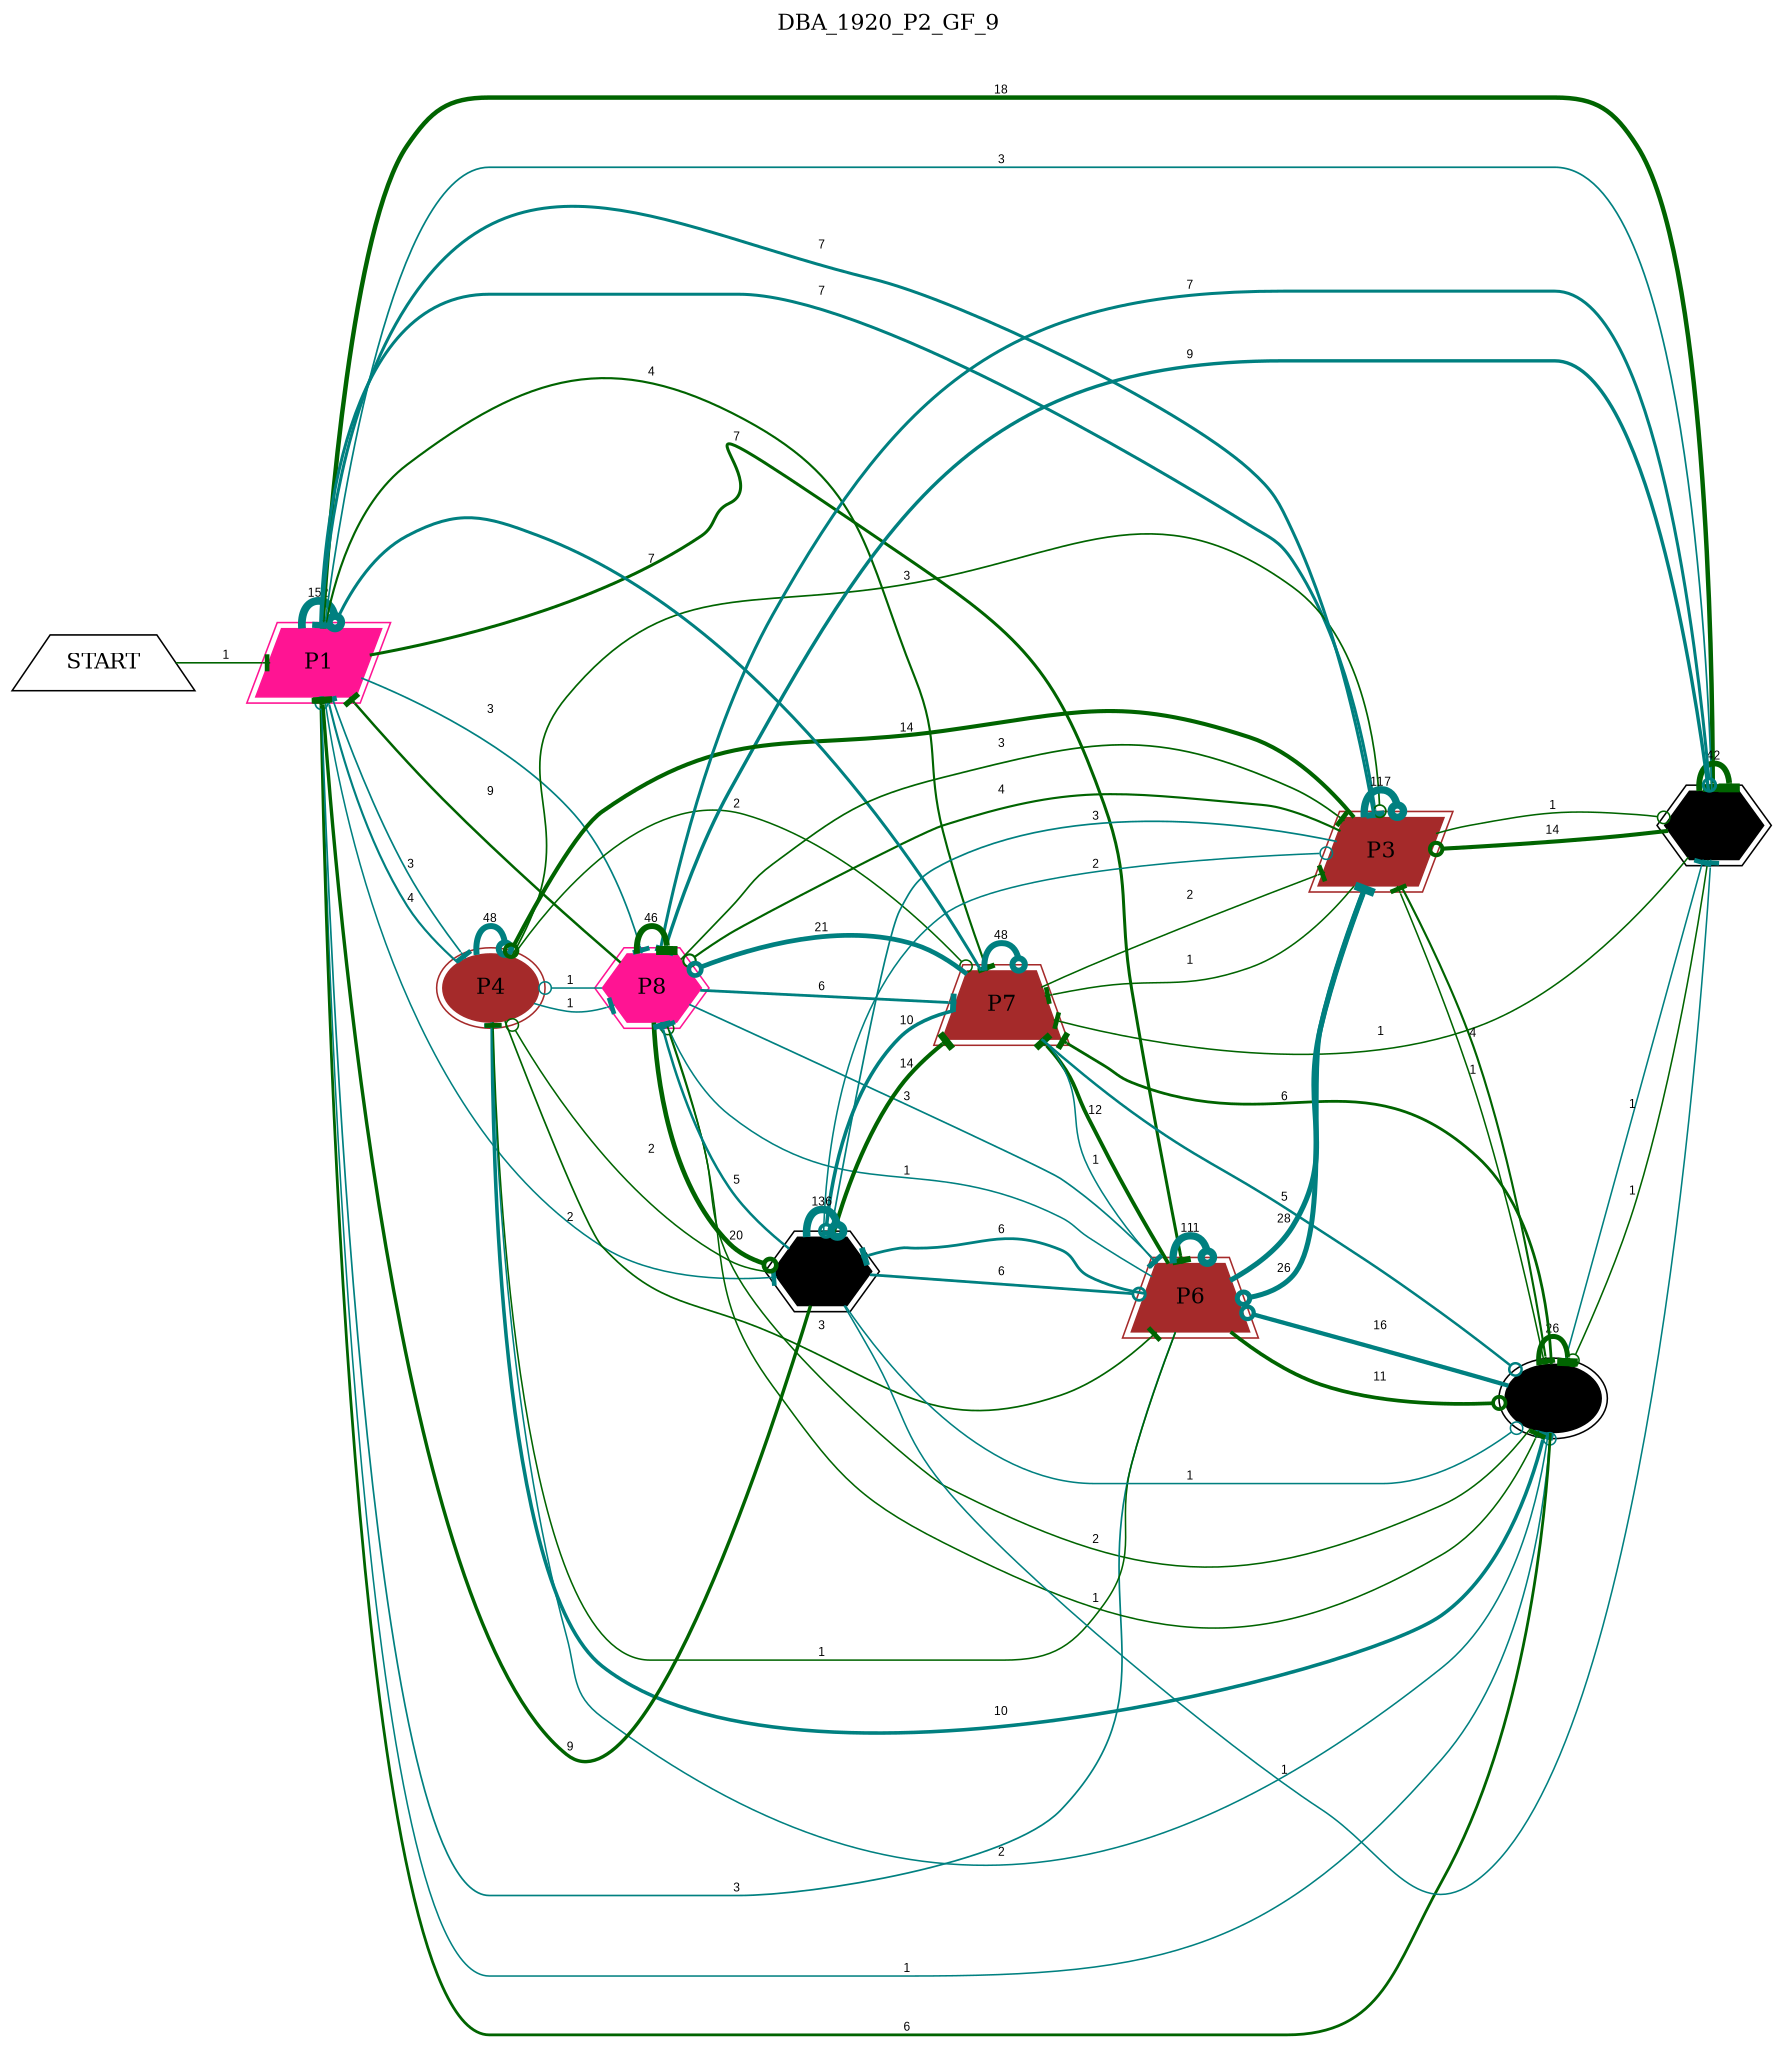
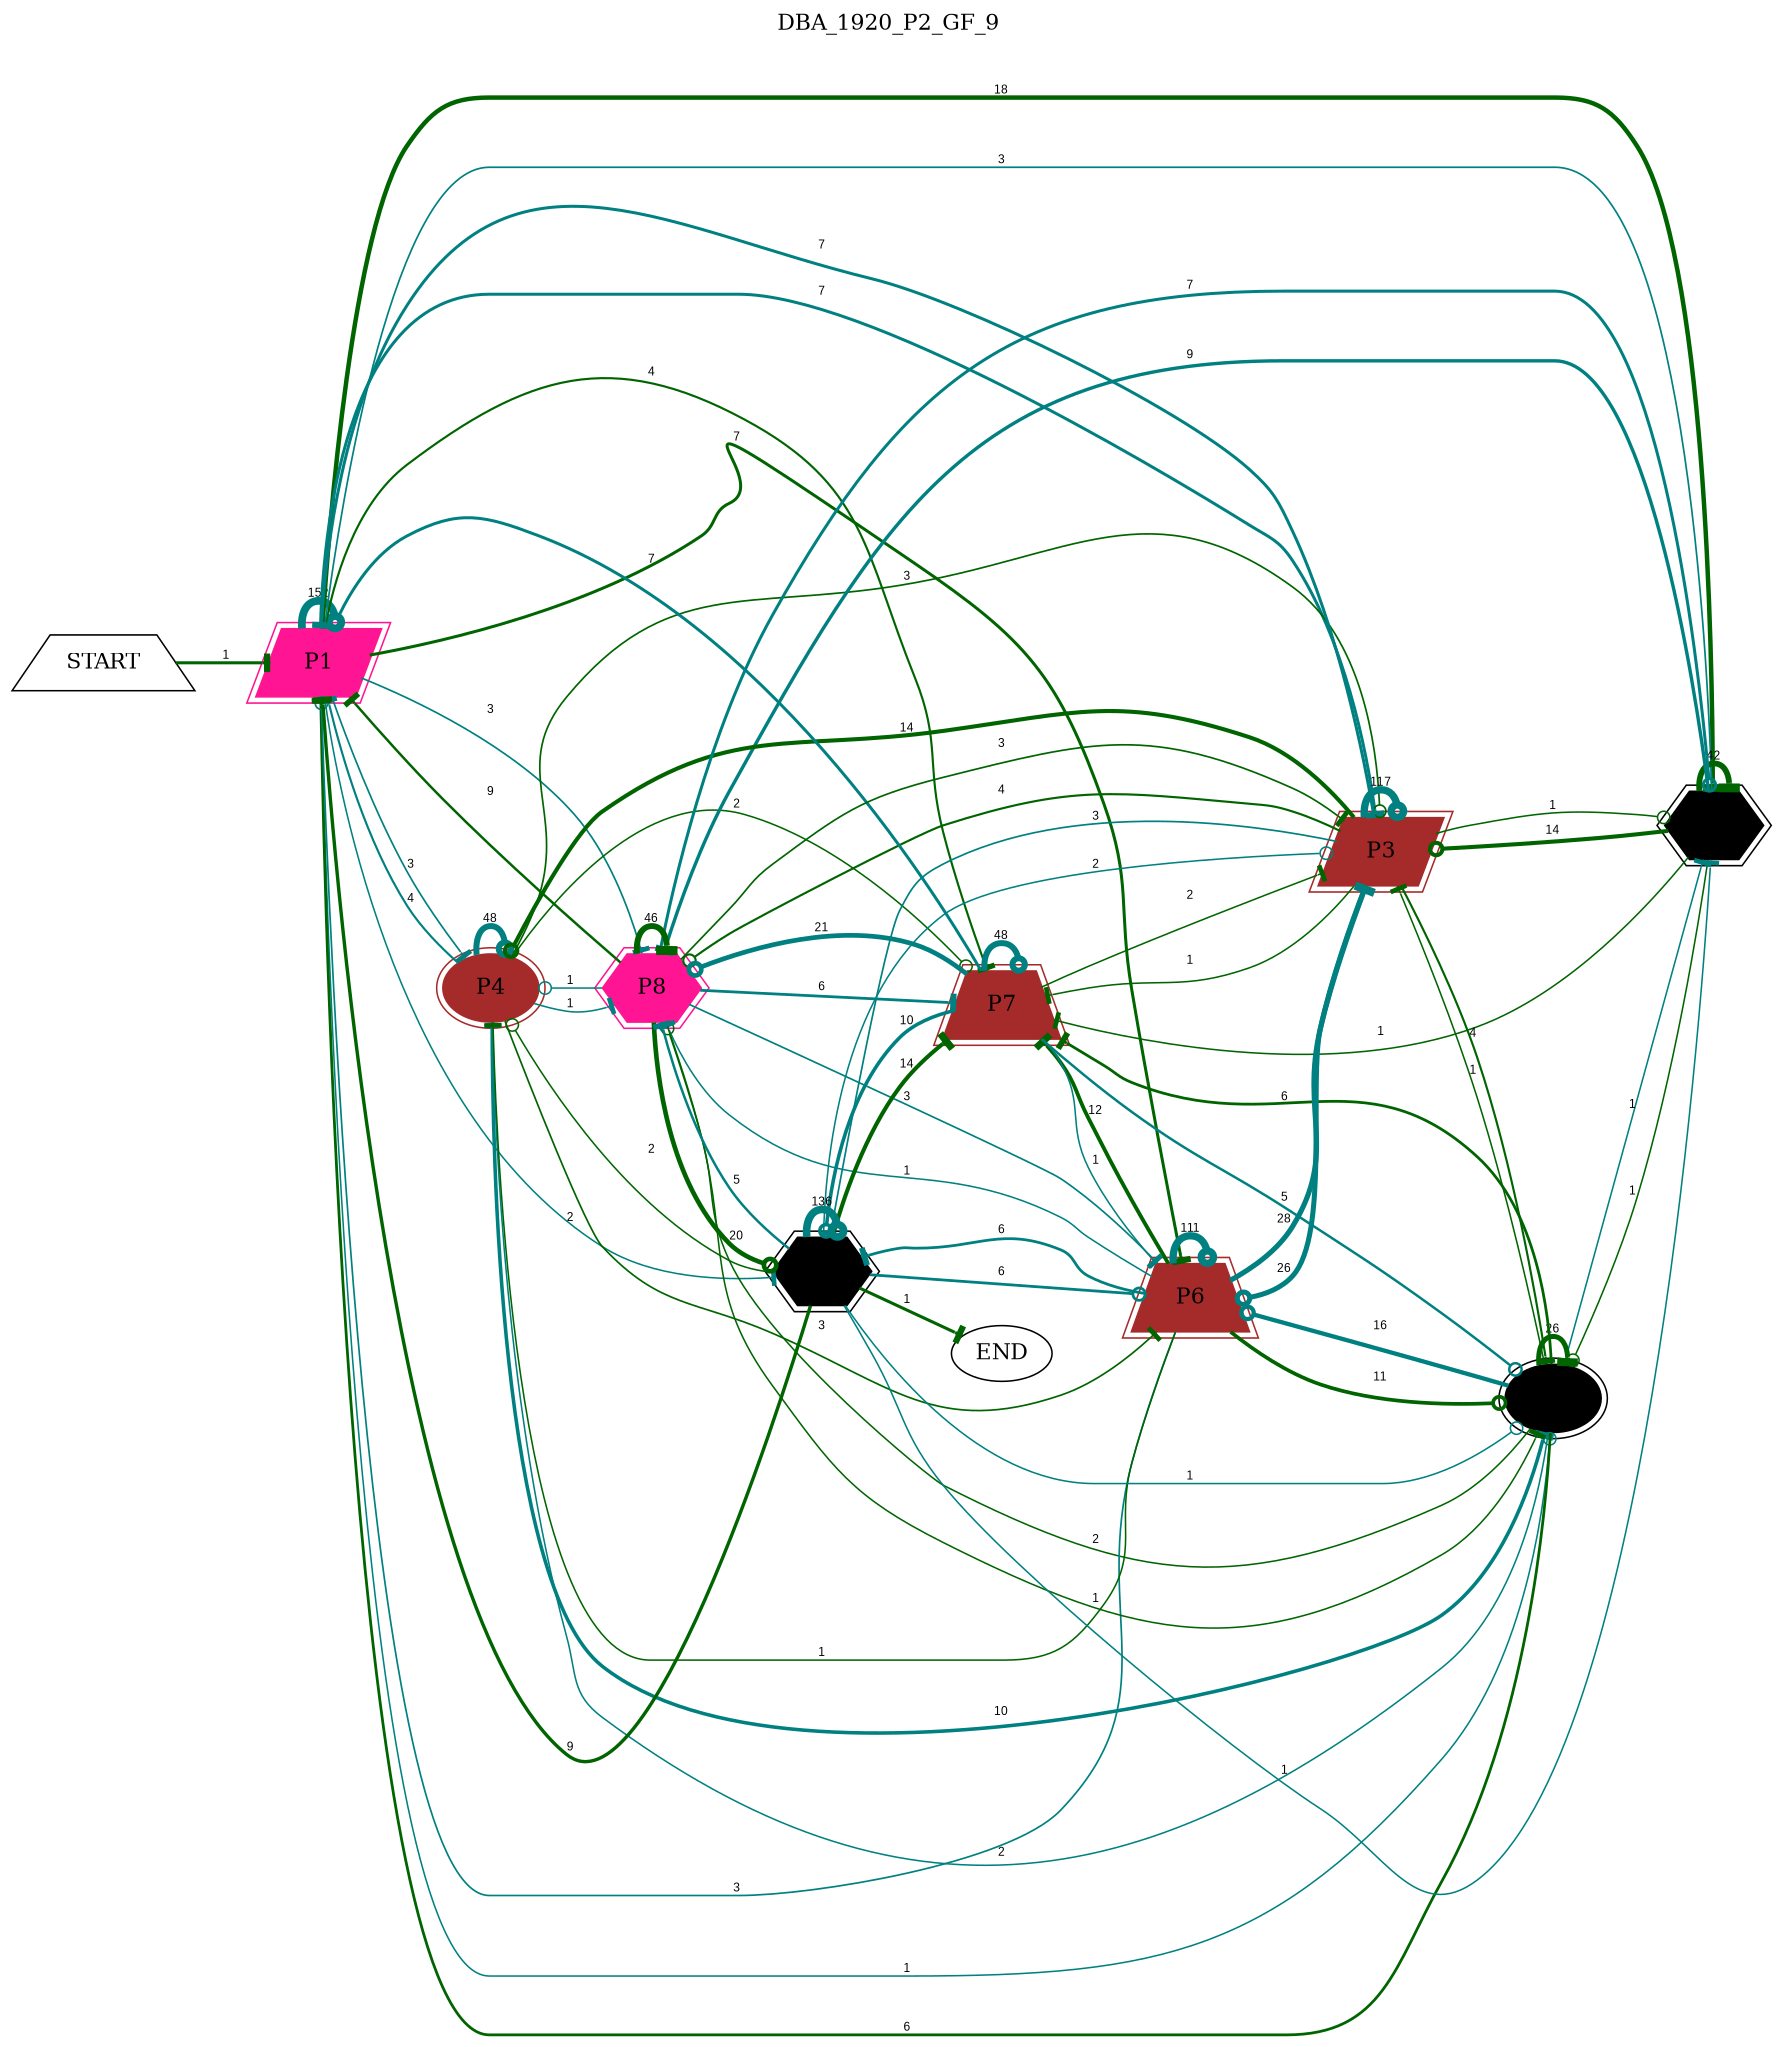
edge "START" -> "P1": style solid -> bold
node "END": added
